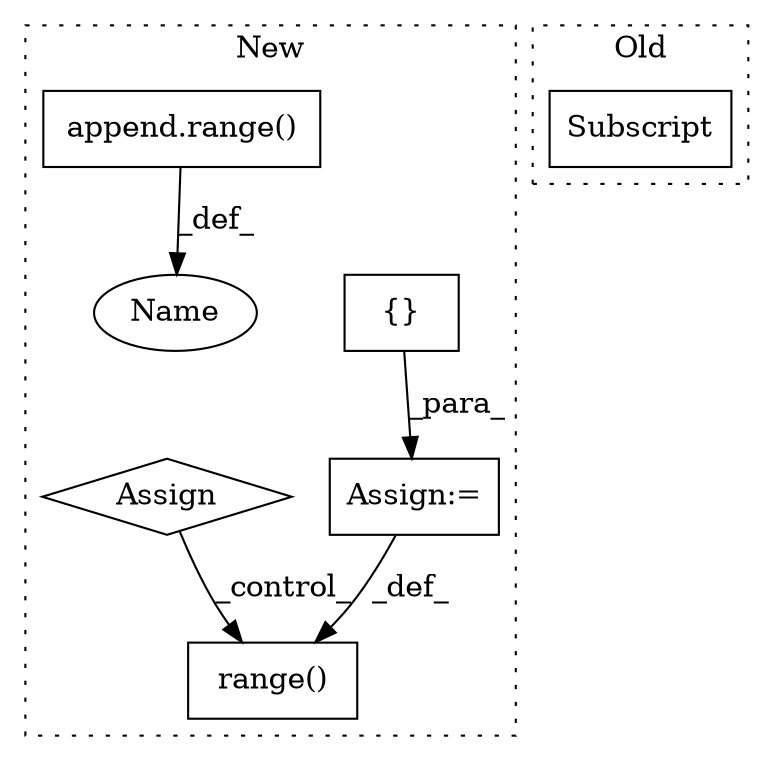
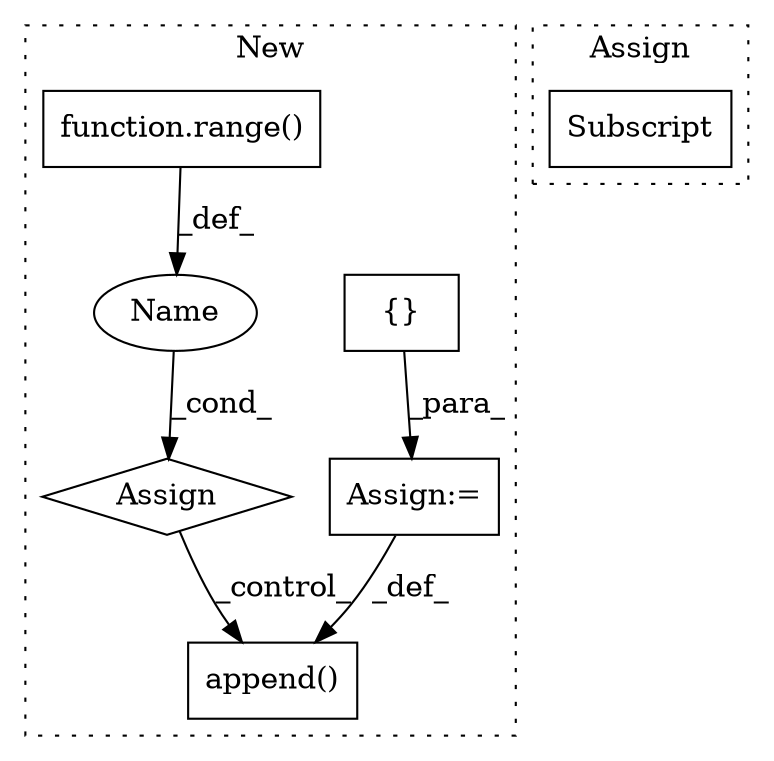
cluster "Old": label "Old" -> "Assign"
node "append.range()": label "append.range()" -> "function.range()"
edge "Name" -> "Assign": added, label "_cond_"
node "range()": label "range()" -> "append()"
